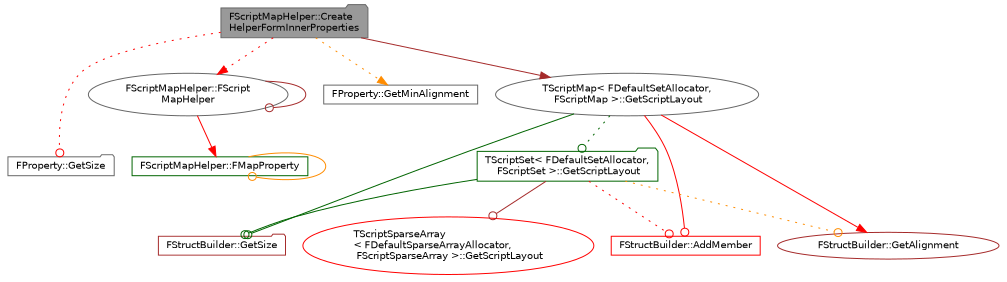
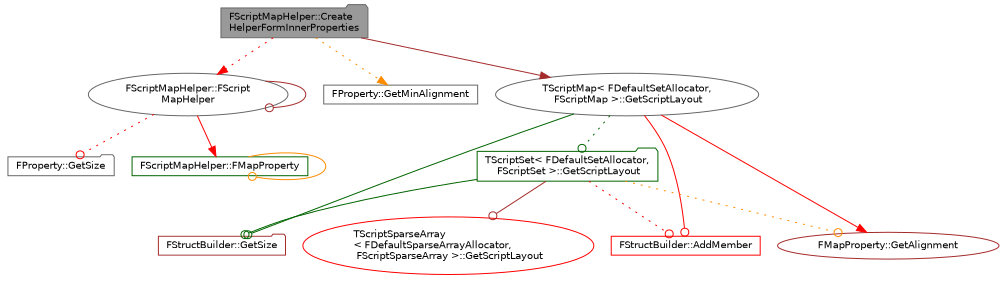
edge "FScriptMapHelper::Create HelperFormInnerProperties" -> "FProperty::GetSize": now "FScriptMapHelper::FScript MapHelper" -> "FProperty::GetSize"
node "FStructBuilder::GetAlignment": label "FStructBuilder::GetAlignment" -> "FMapProperty::GetAlignment"
